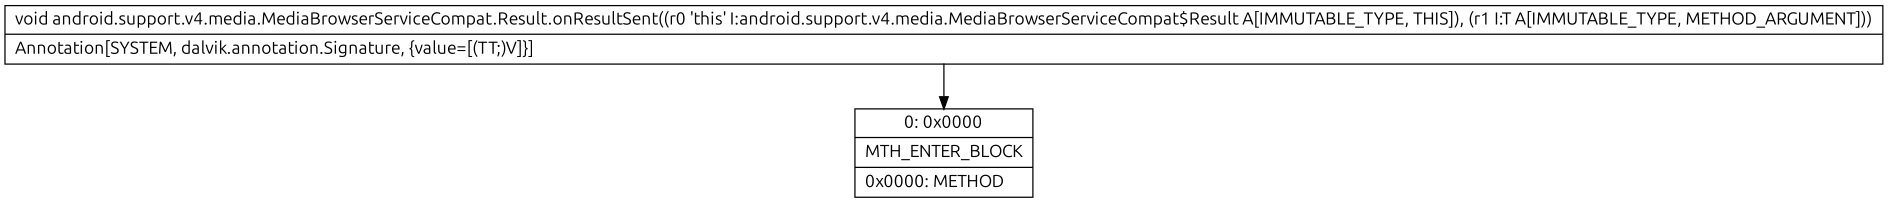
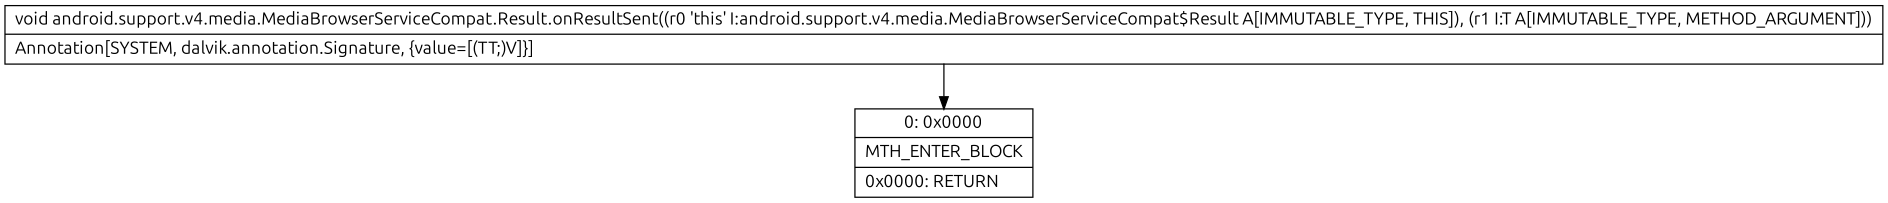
node "0: 0x0000": text "0x0000: METHOD" -> "0x0000: RETURN"
